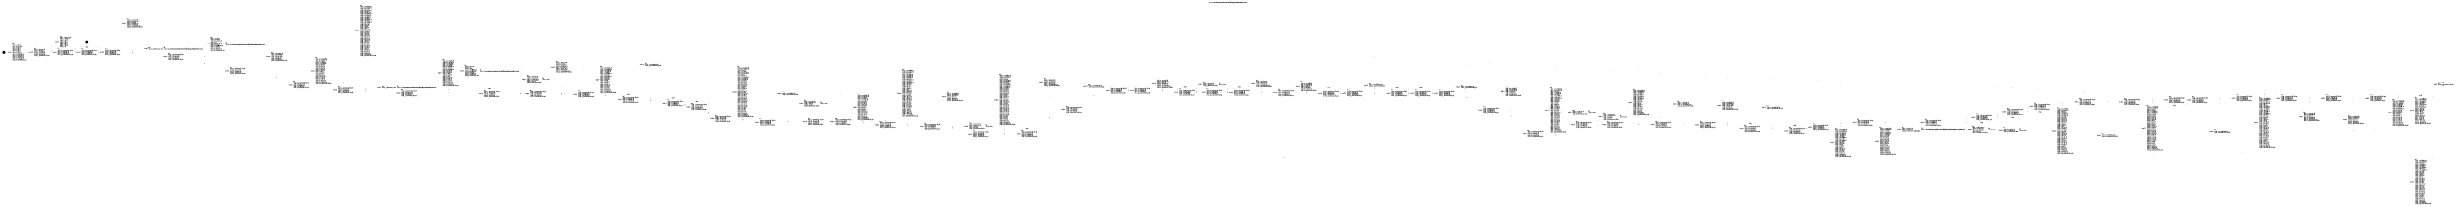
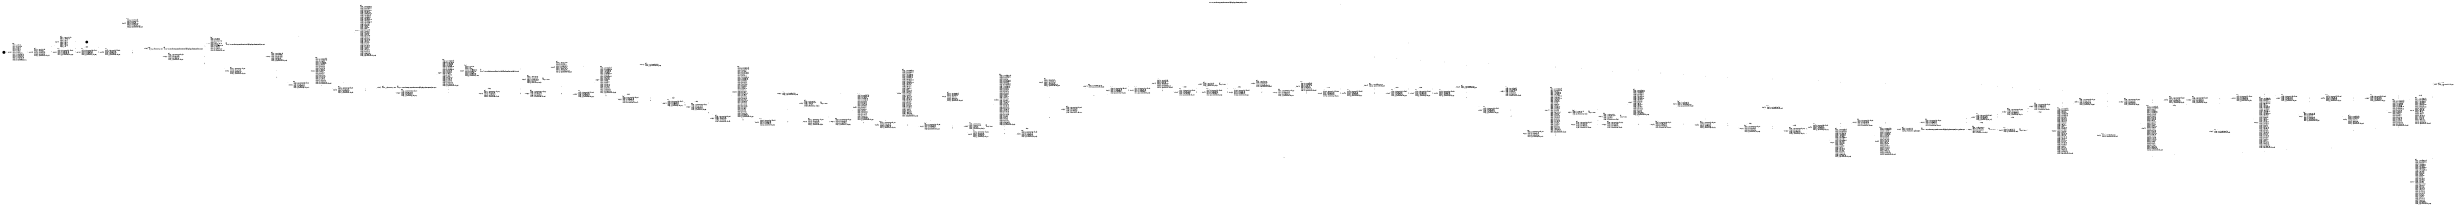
node "0x4023c8 [30]": removed
